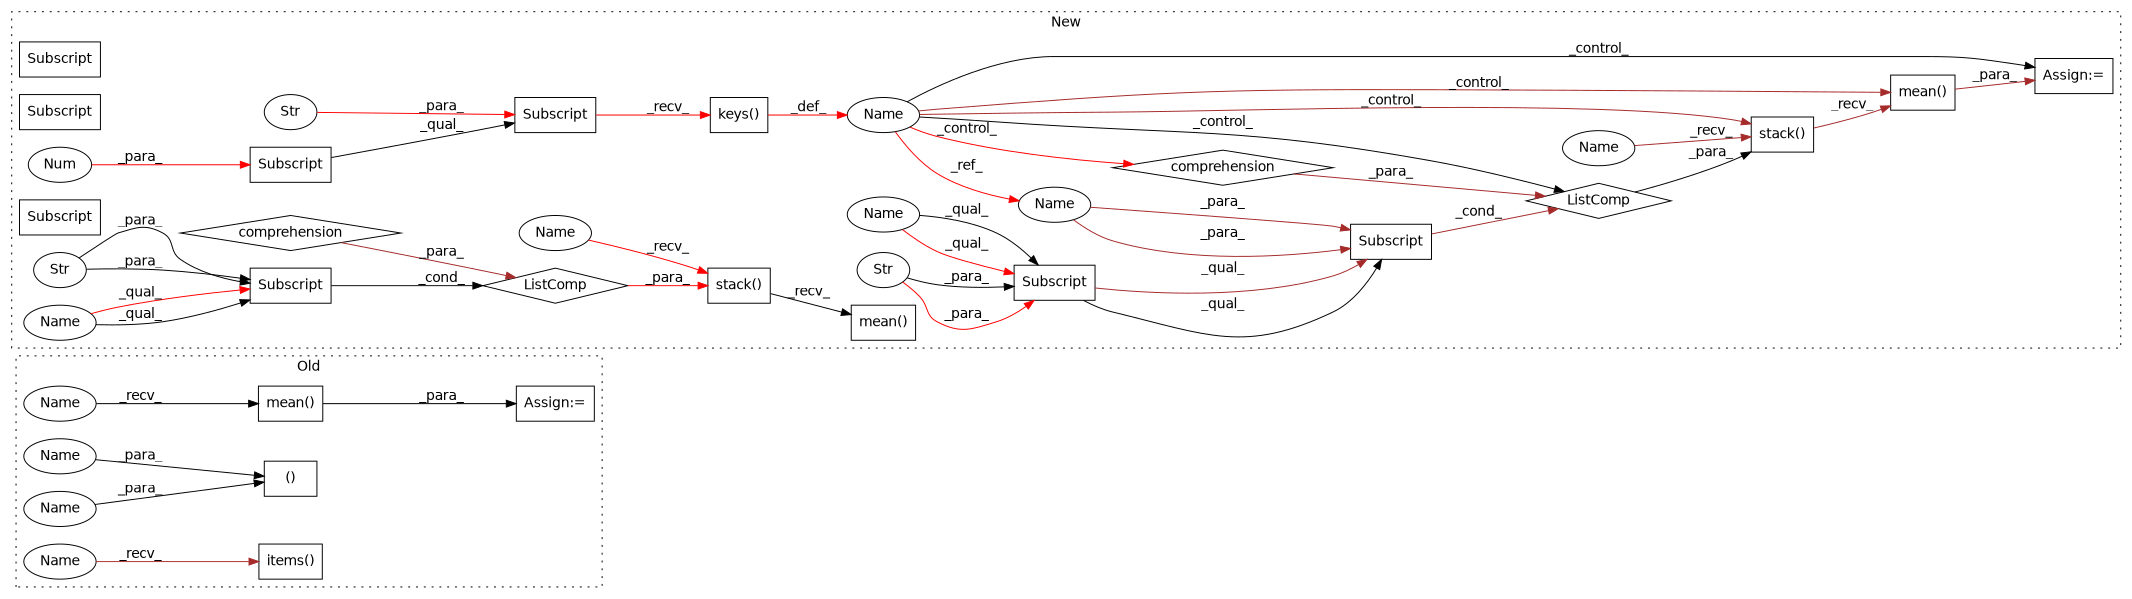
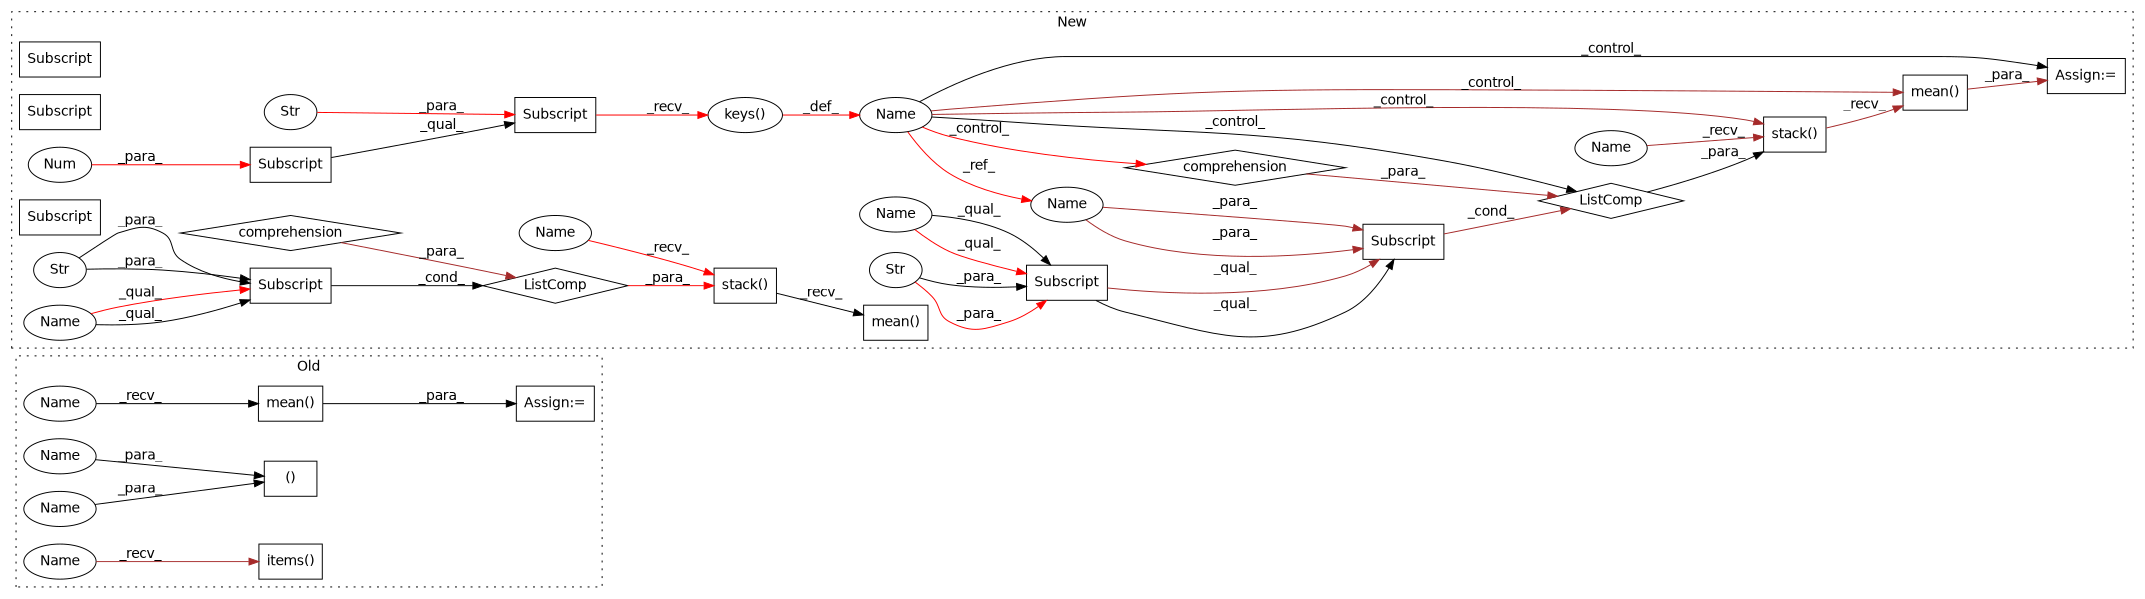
node "keys()": shape box -> ellipse
